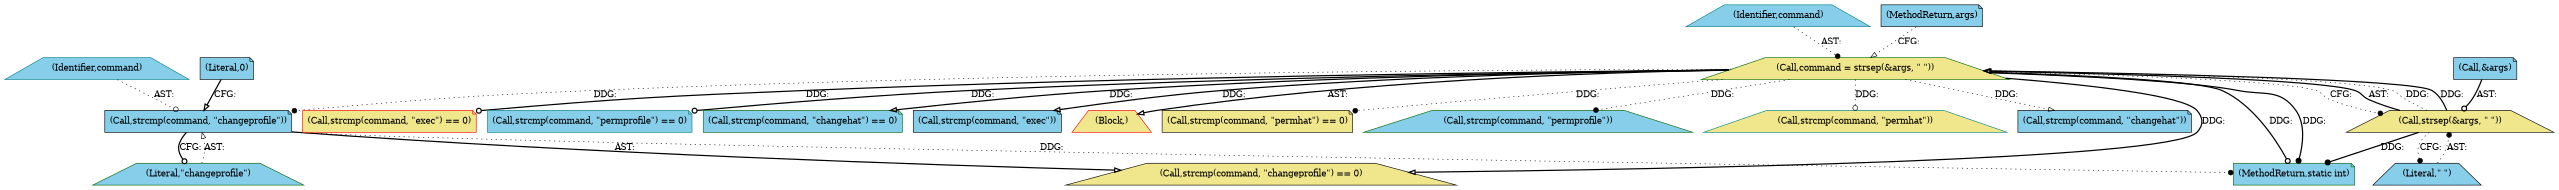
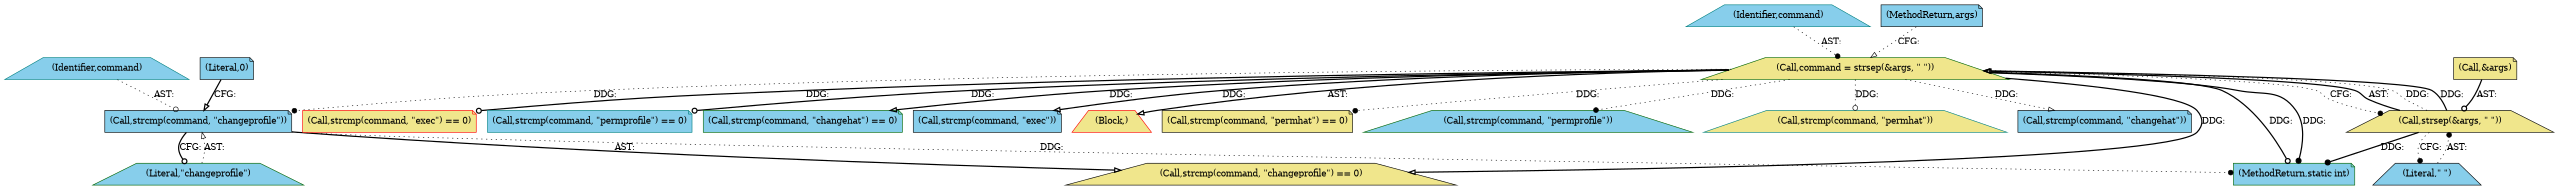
node "(Call,&args)": fillcolor skyblue -> khaki
